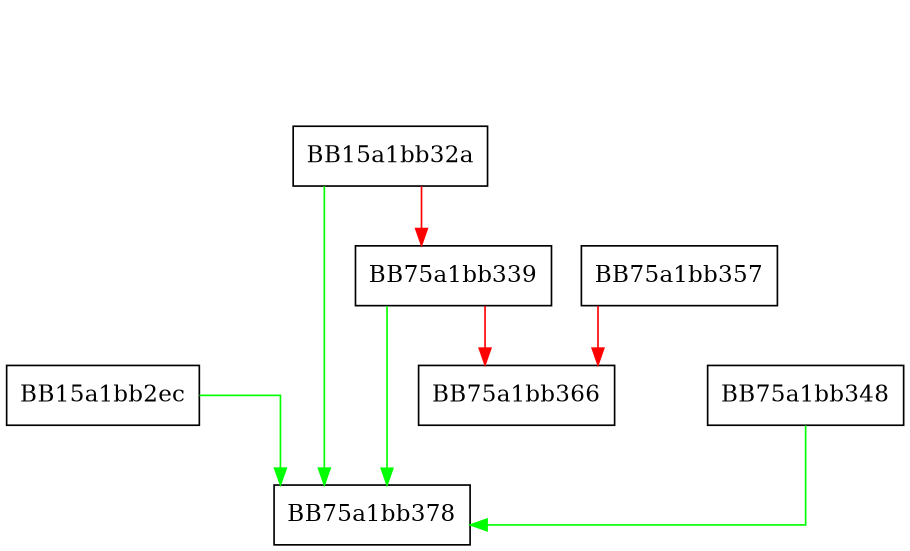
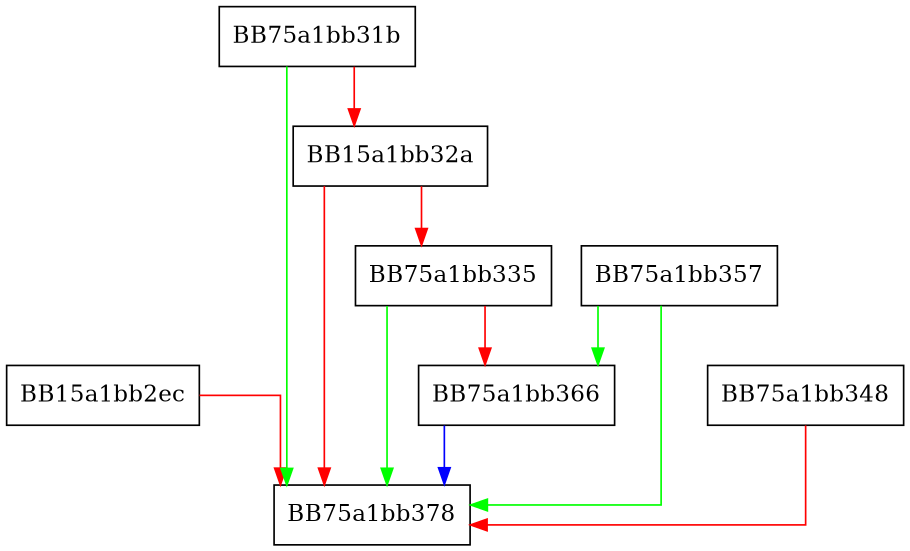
node "BB75a1bb31b": added
node "BB75a1bb339": label "BB75a1bb339" -> "BB75a1bb335"
edge "BB15a1bb32a" -> "BB75a1bb378": color green -> red
edge "BB75a1bb357" -> "BB75a1bb366": color red -> green
edge "BB15a1bb2ec" -> "BB75a1bb378": color green -> red
edge "BB75a1bb366" -> "BB75a1bb378": added
edge "BB75a1bb357" -> "BB75a1bb378": added
edge "BB75a1bb348" -> "BB75a1bb378": color green -> red
